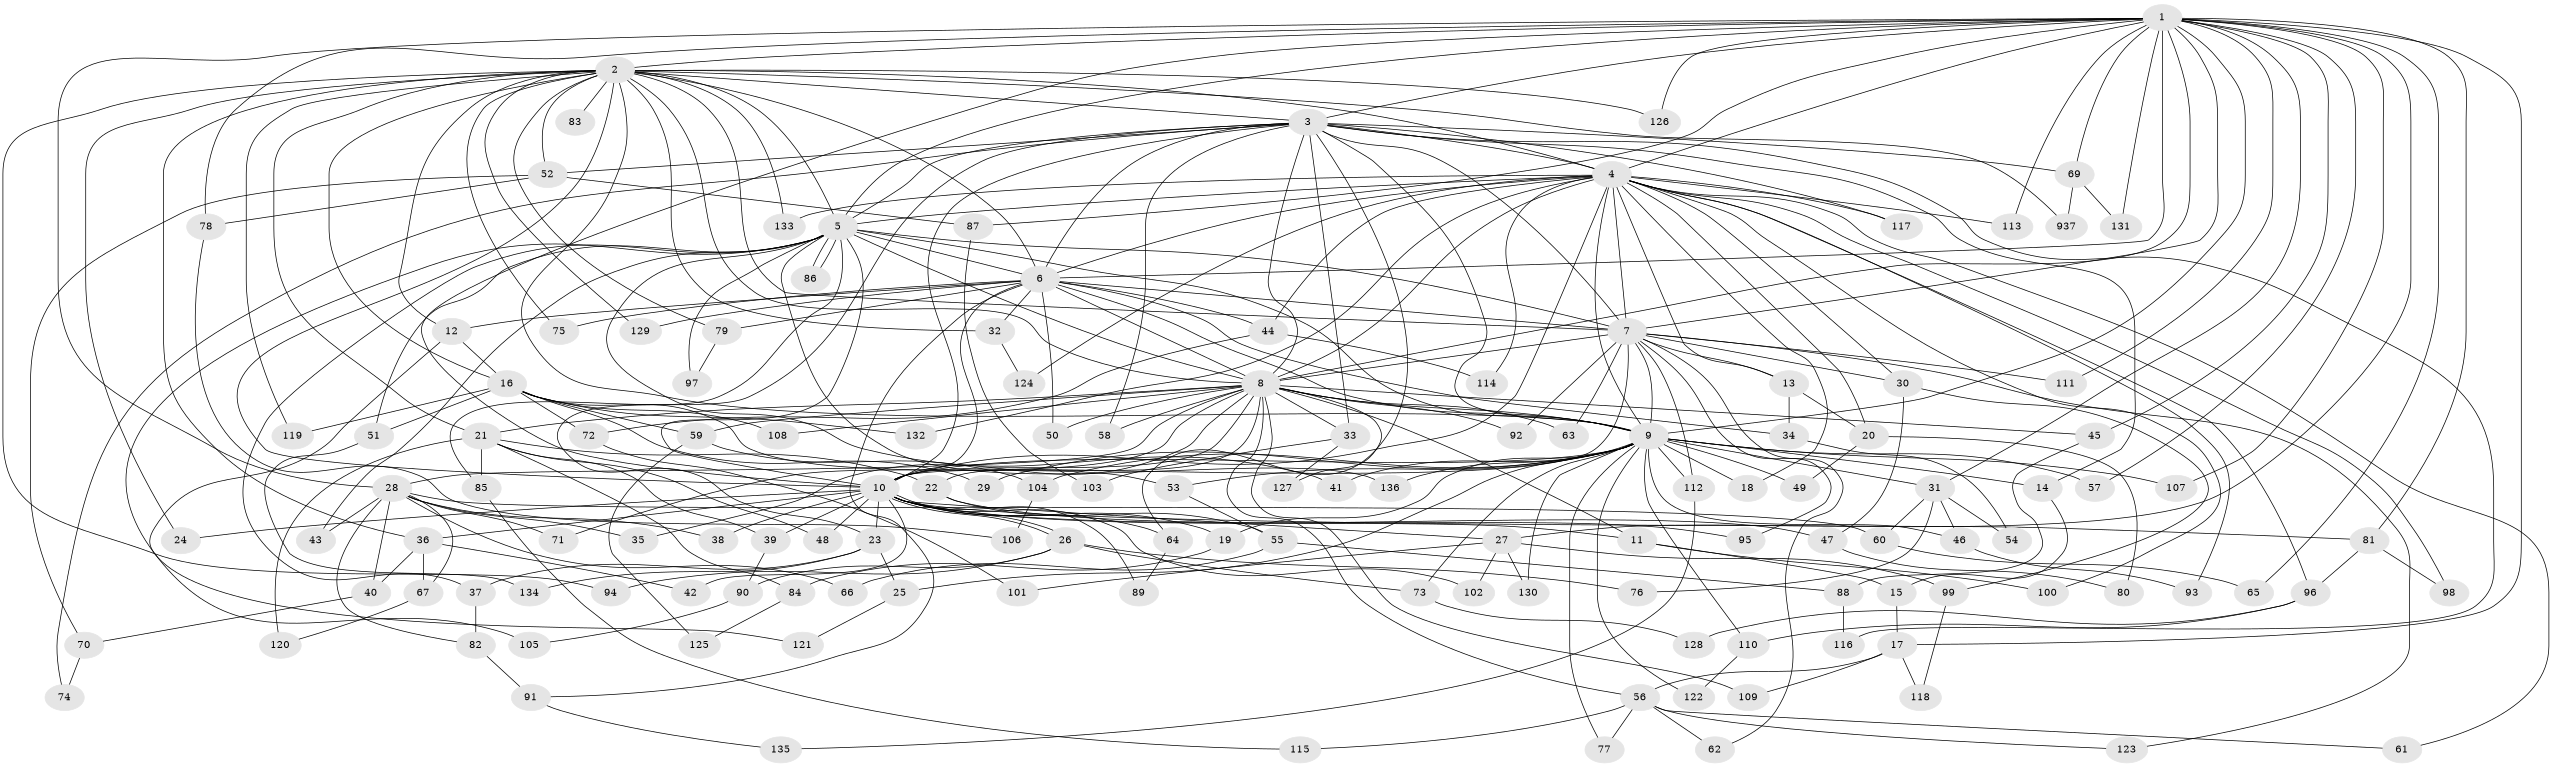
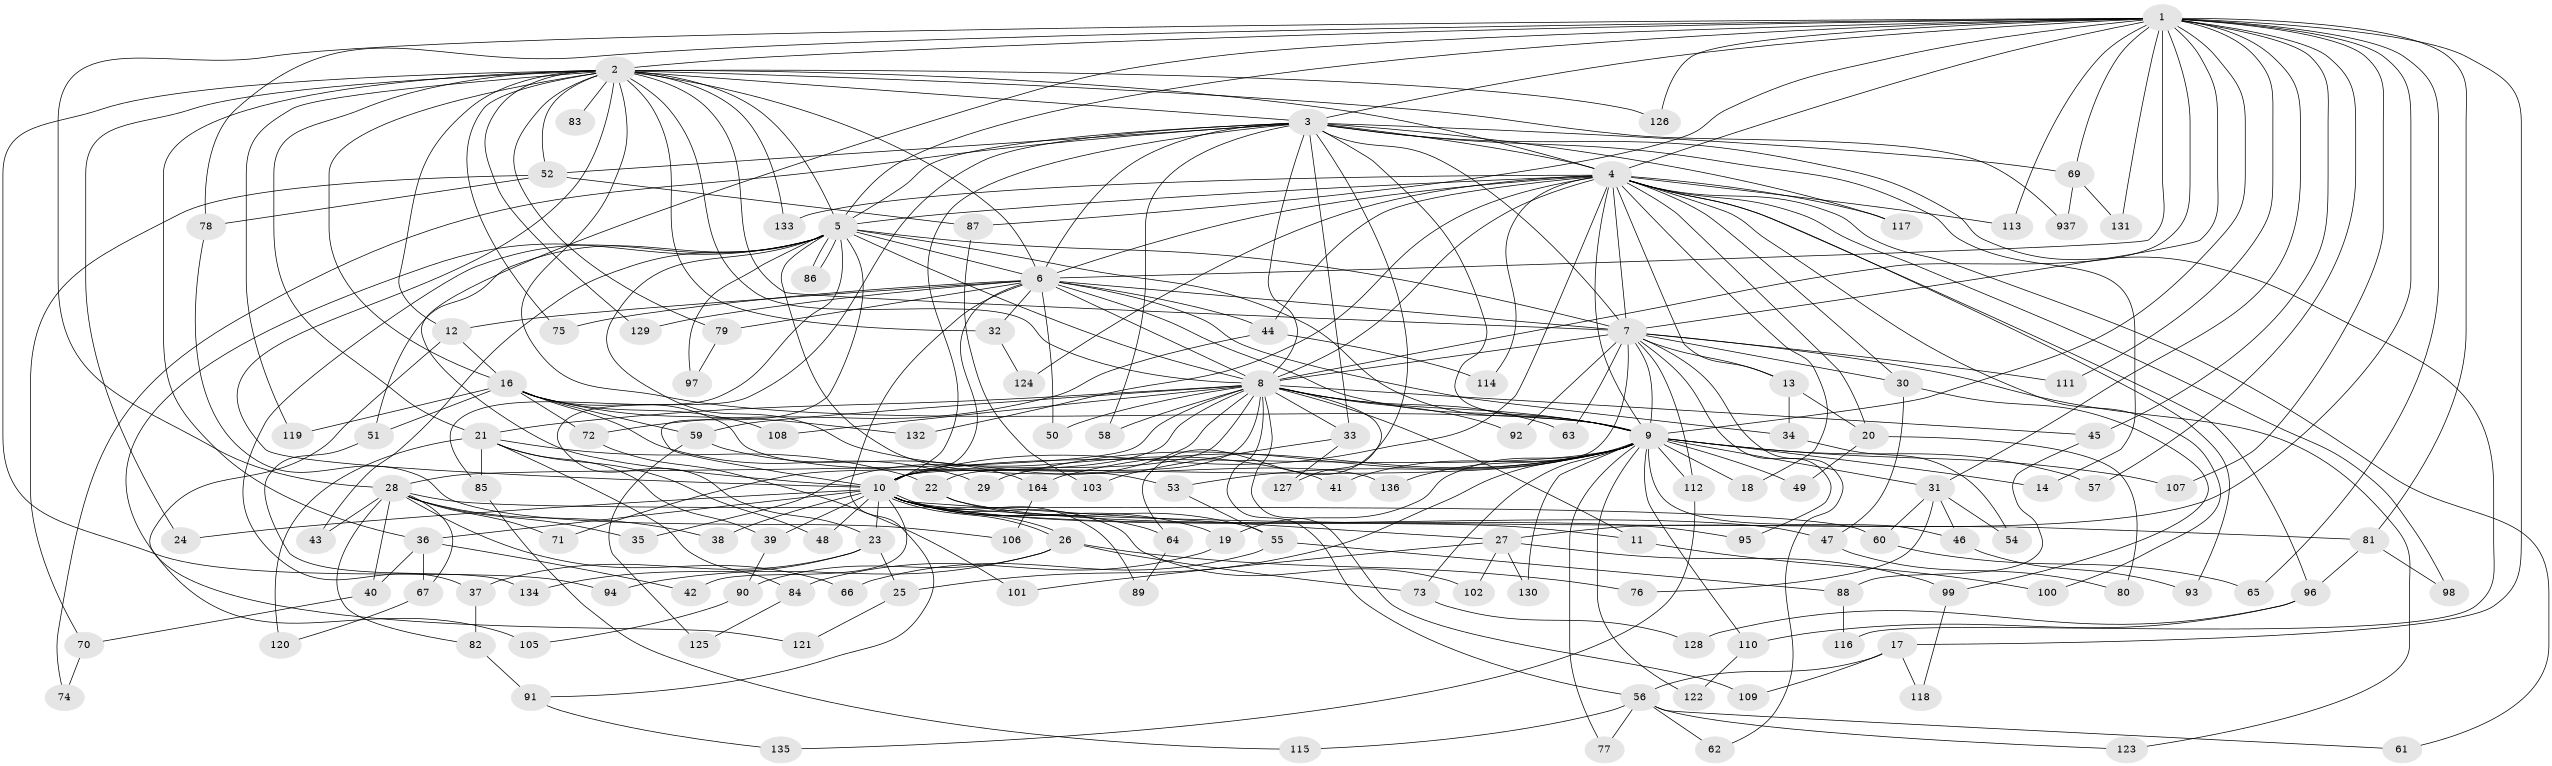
node "104": label "104" -> "164"
node "15": removed
